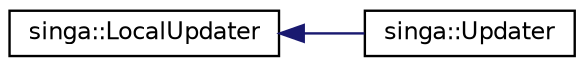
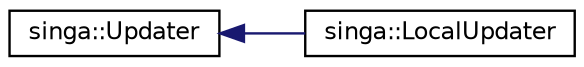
edge "singa::Updater" -> "singa::LocalUpdater": reversed
